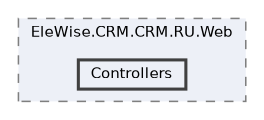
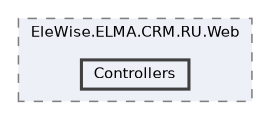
cluster "EleWise.CRM.CRM.RU.Web": label "EleWise.CRM.CRM.RU.Web" -> "EleWise.ELMA.CRM.RU.Web"
